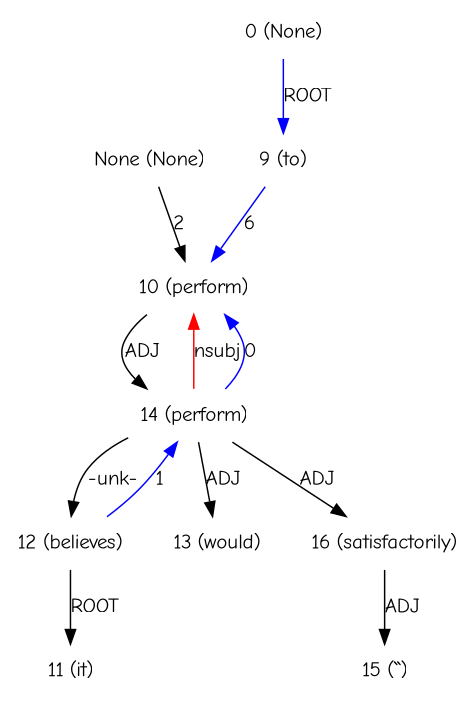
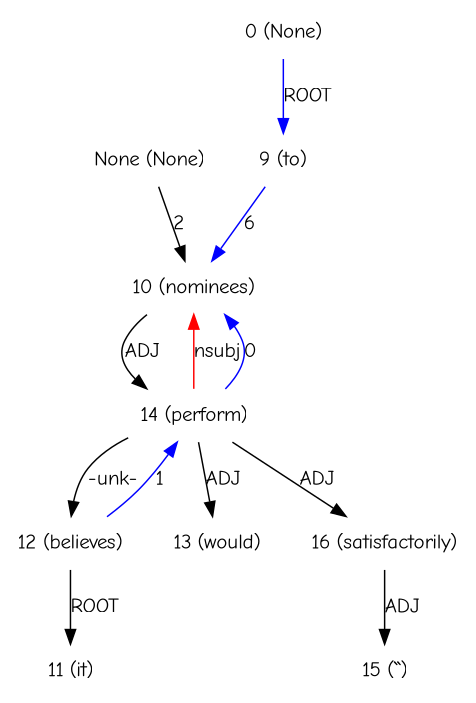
node "10 (perform)": label "10 (perform)" -> "10 (nominees)"
